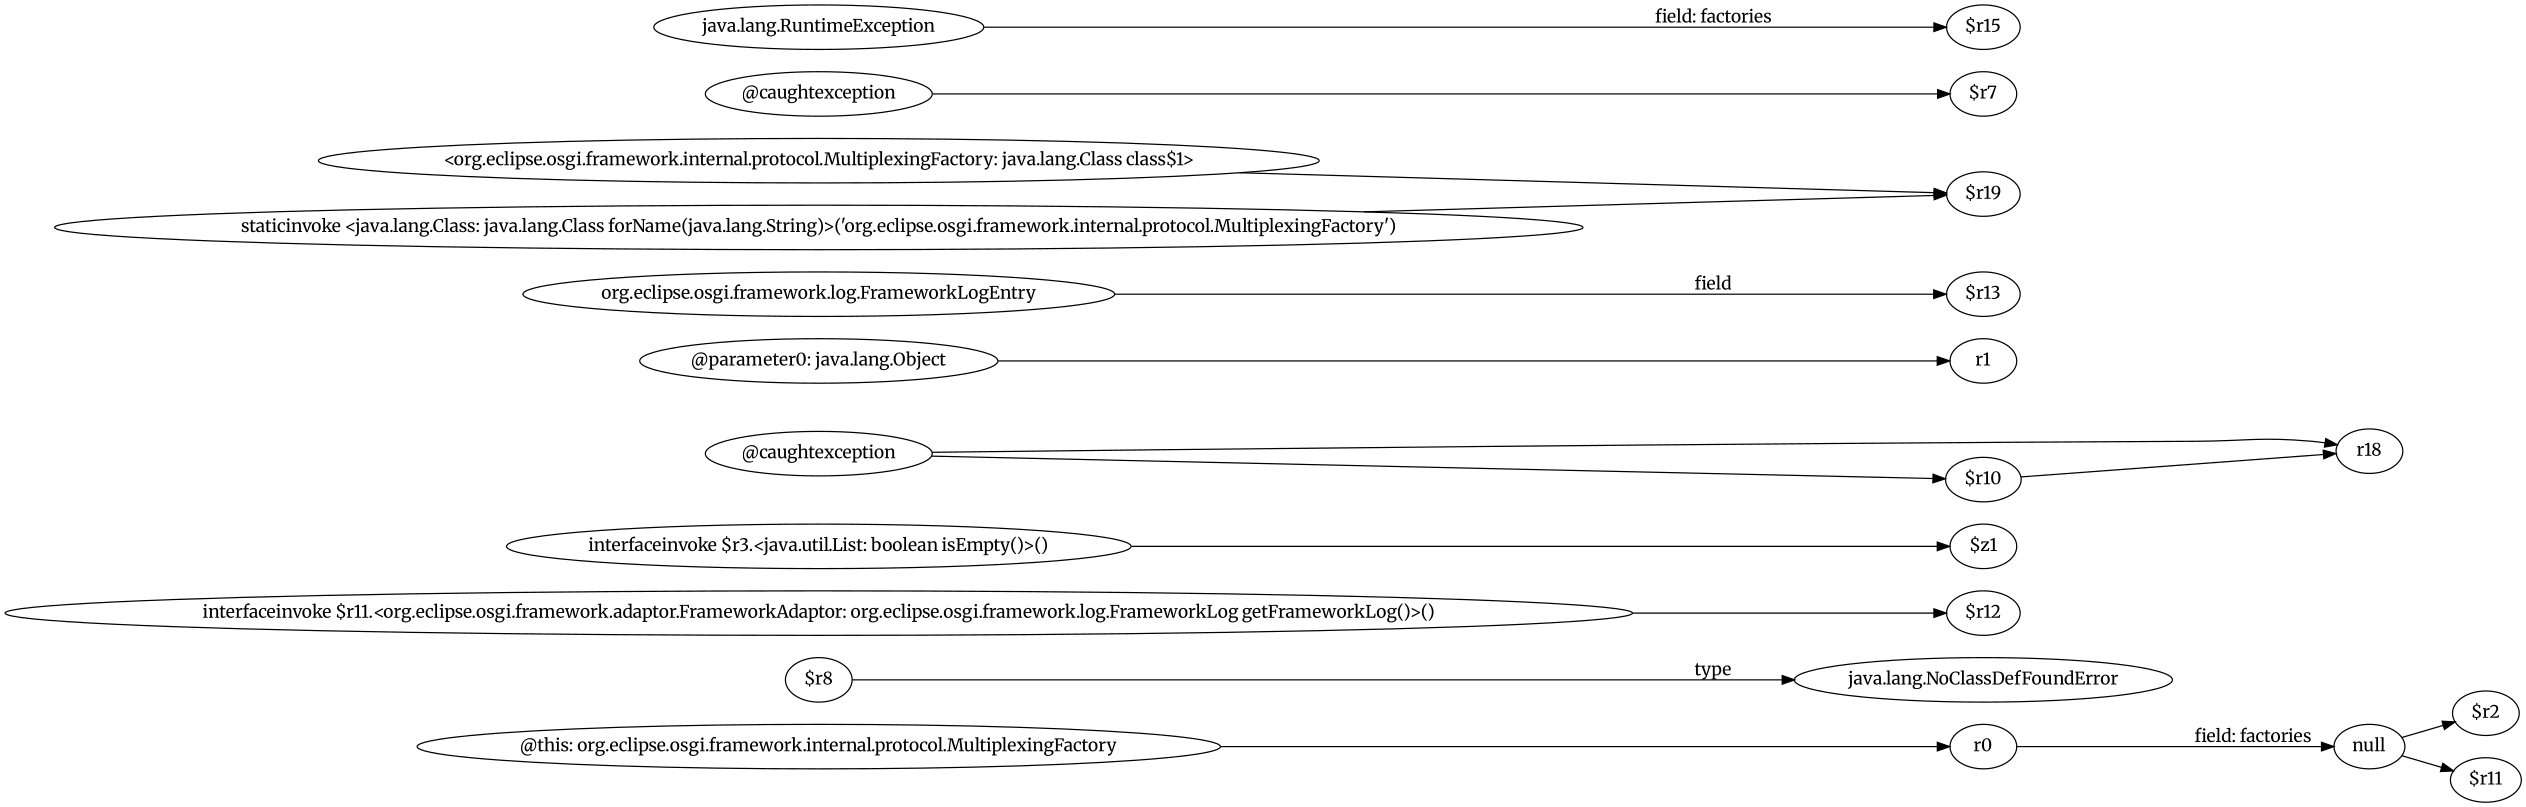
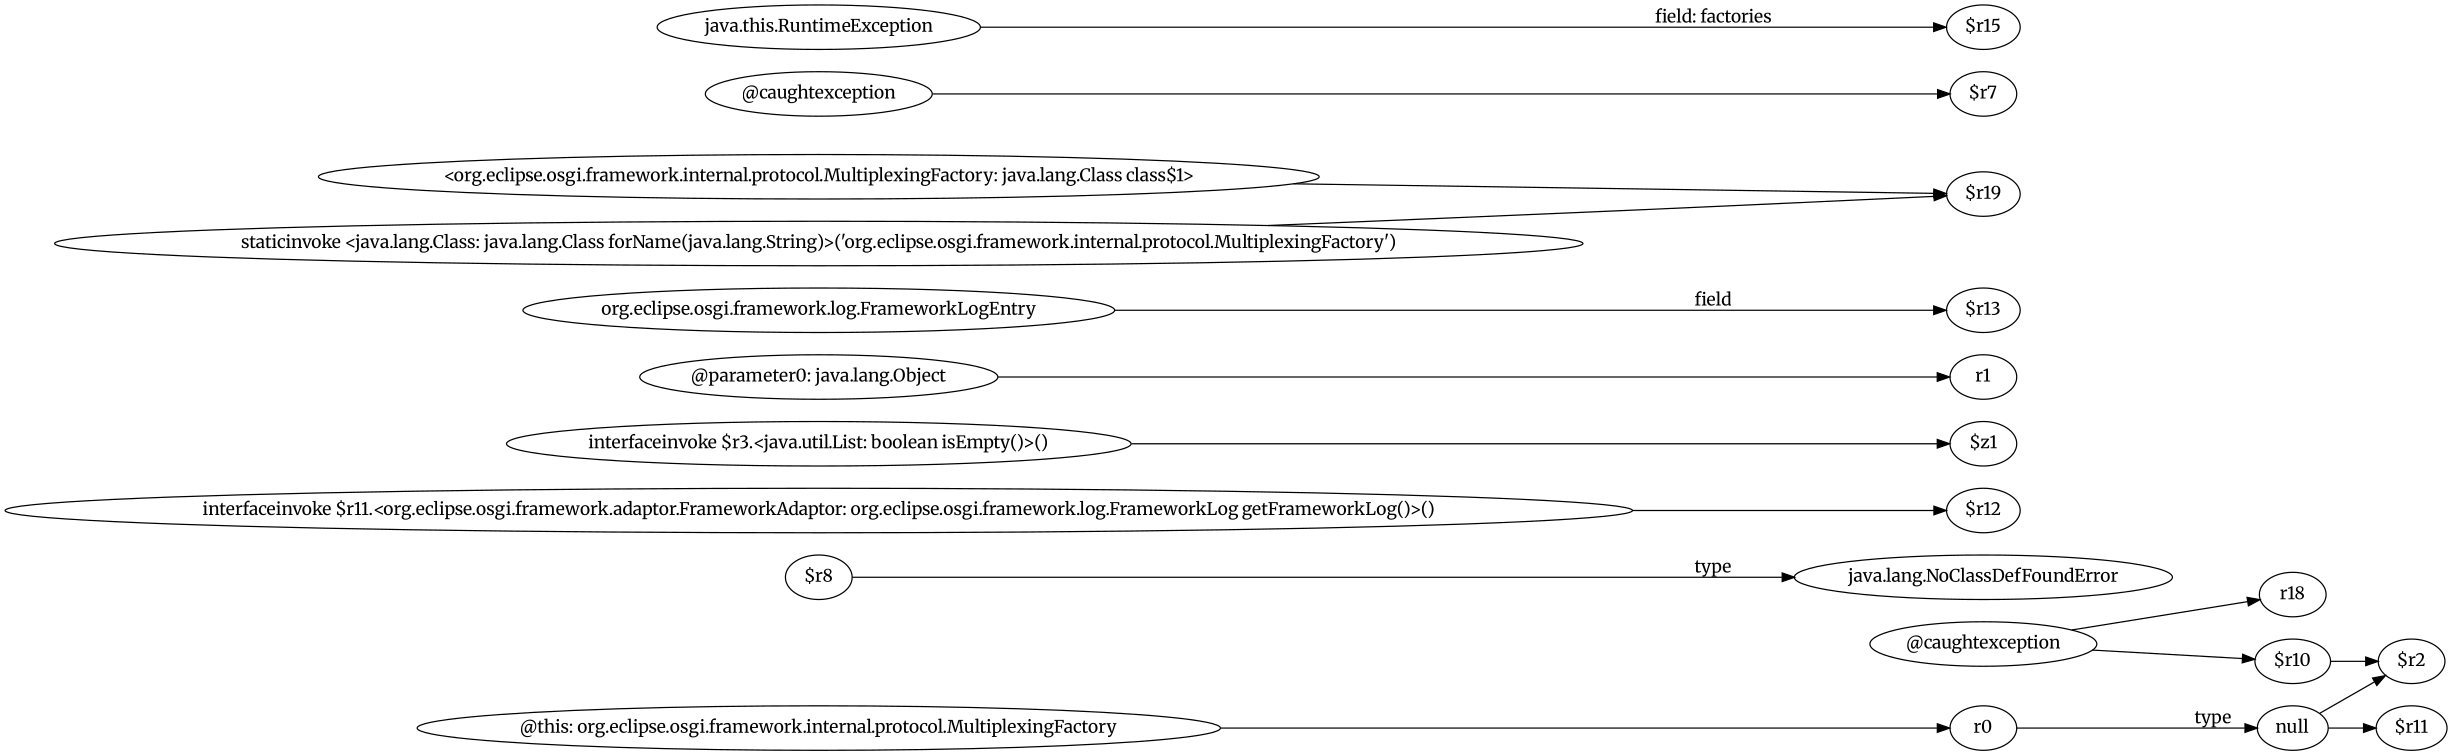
node "java.lang.RuntimeException": label "java.lang.RuntimeException" -> "java.this.RuntimeException"
edge "$r10" -> "r18": now "$r10" -> "$r2"
edge "r0" -> "null": label "field: factories" -> "type"
